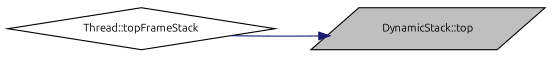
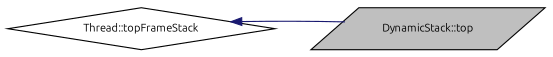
edge "Thread::topFrameStack" -> "DynamicStack::top": reversed
